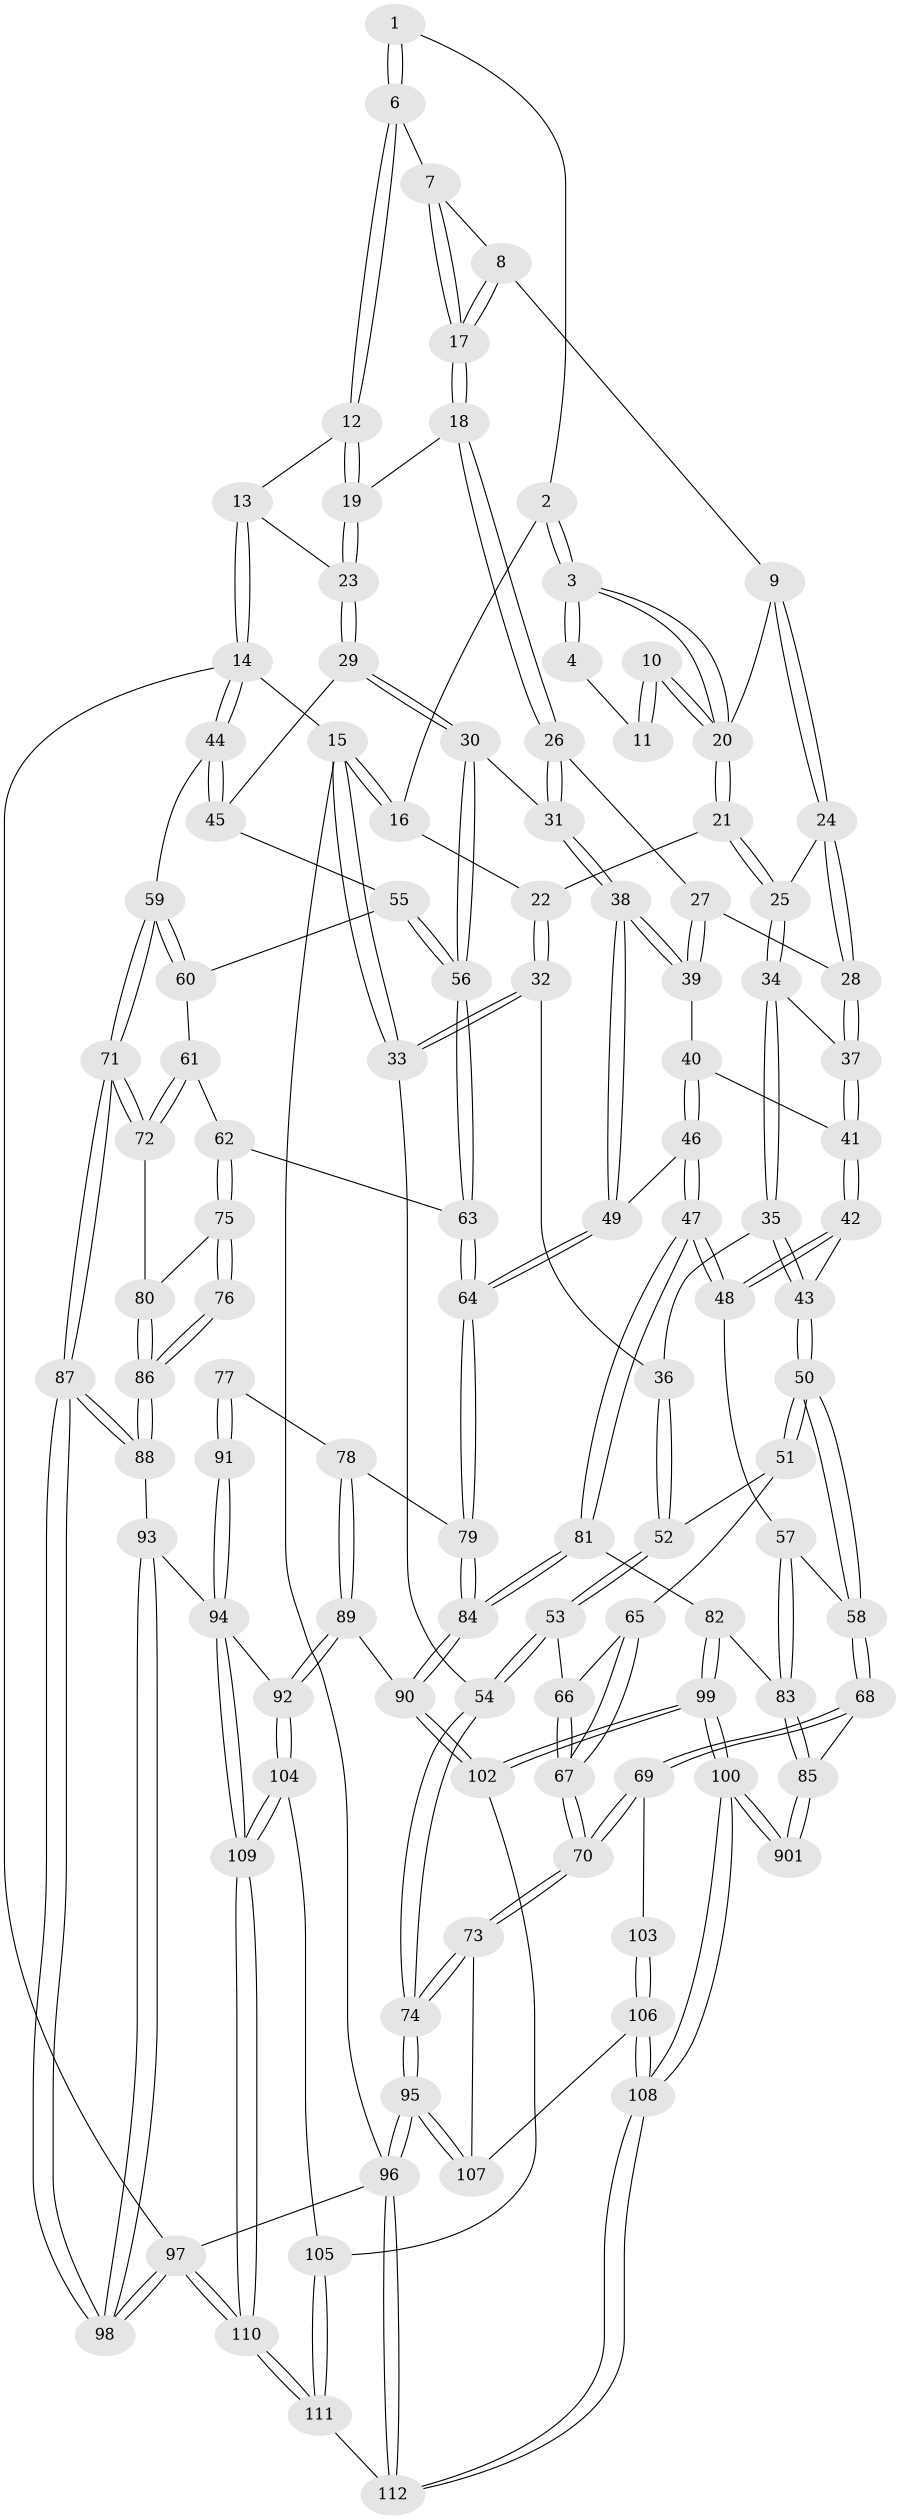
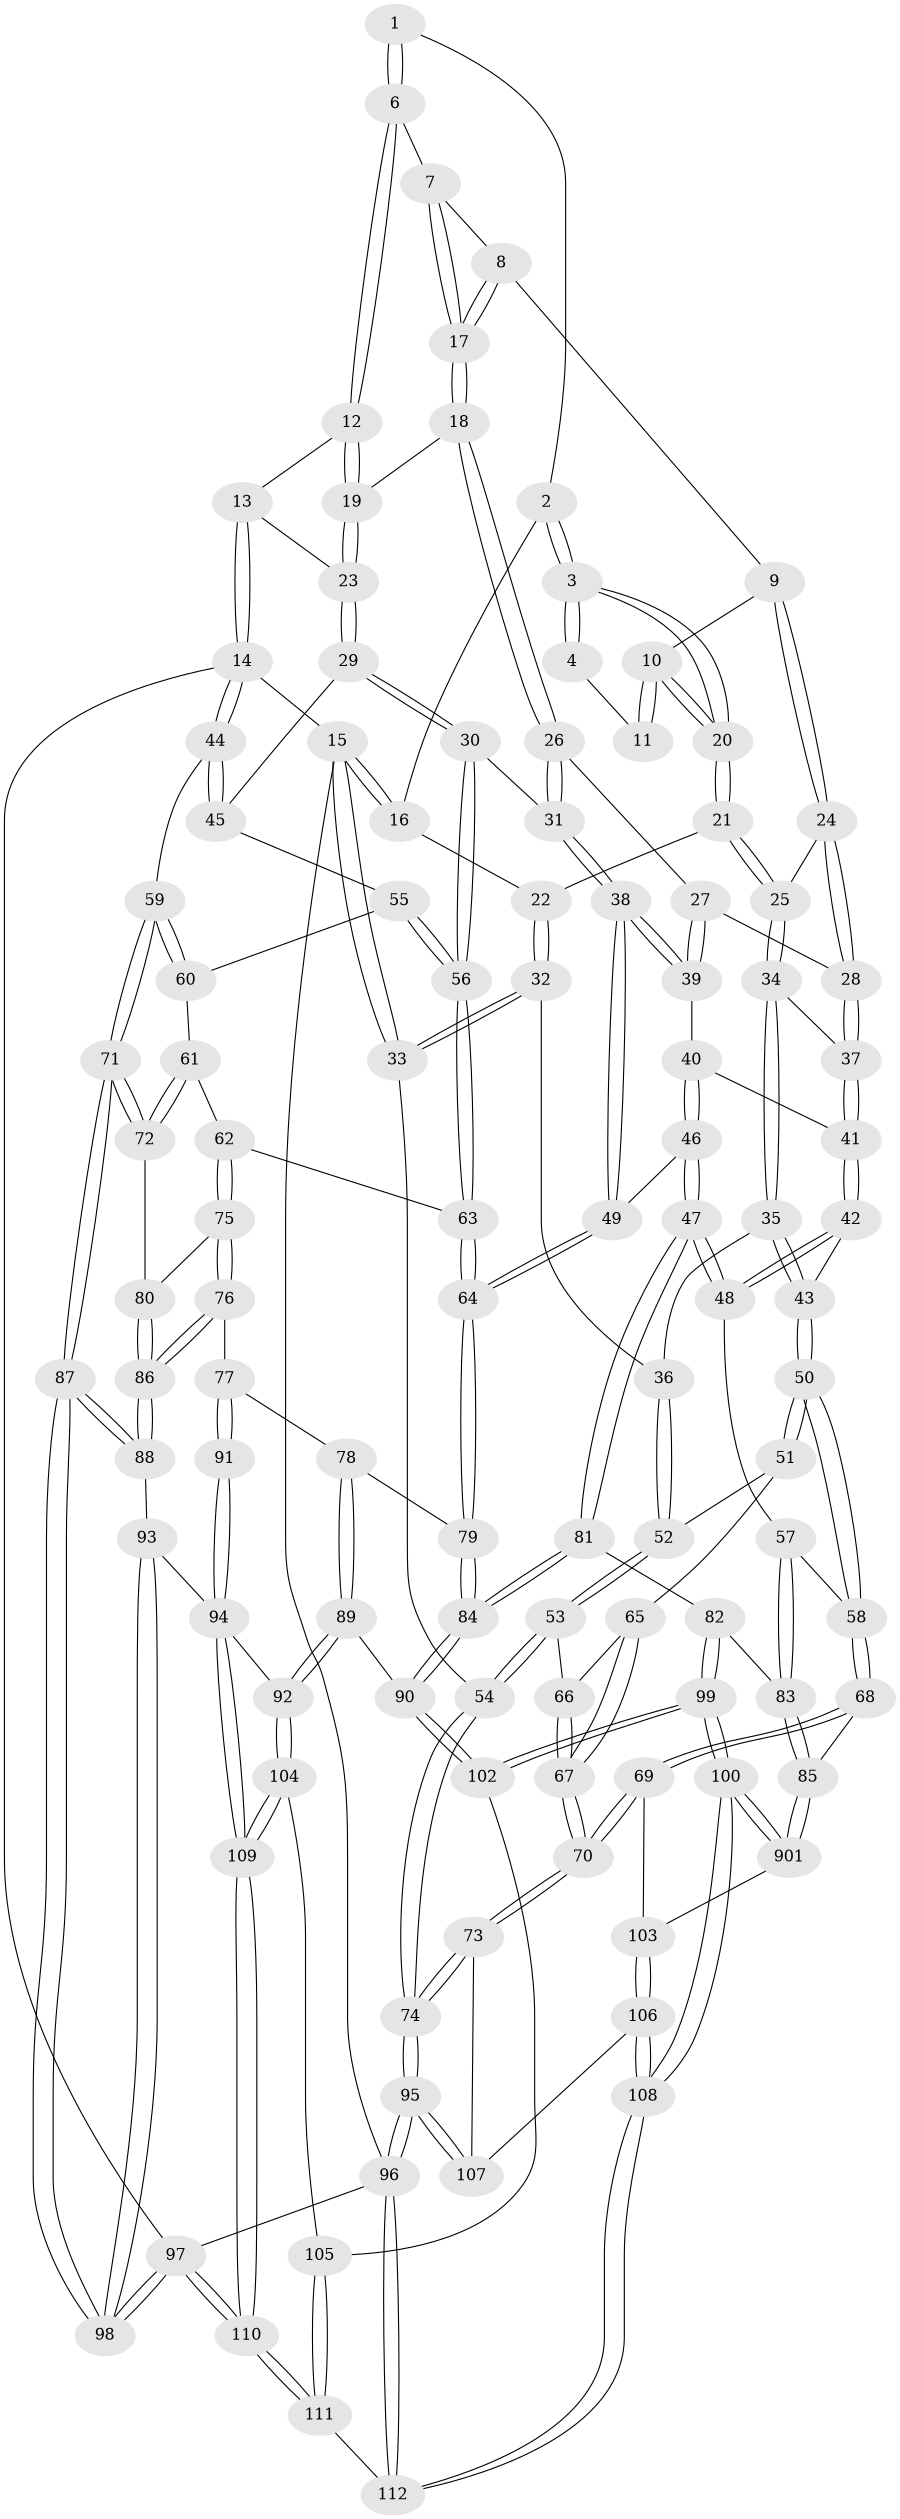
edge "9" -- "20": now "9" -- "10"
edge "76" -- "77": added
edge "901" -- "103": added
